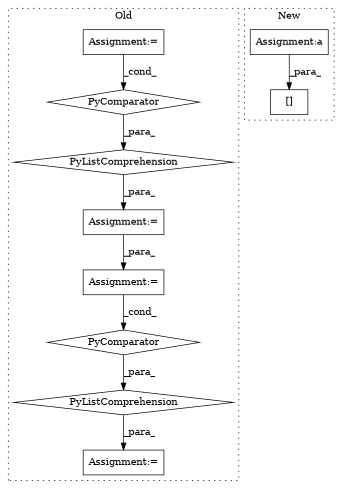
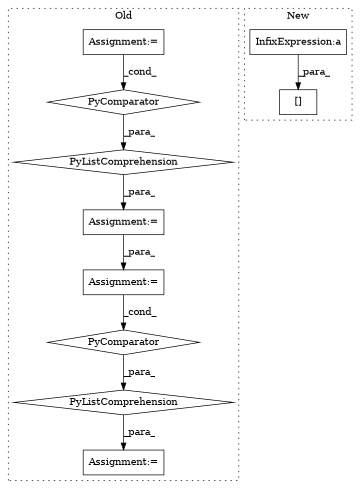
node "Assignment:a": label "Assignment:a" -> "InfixExpression:a"
